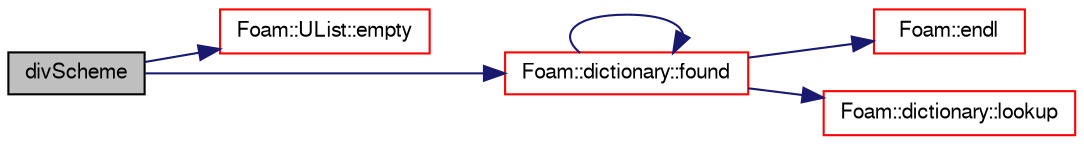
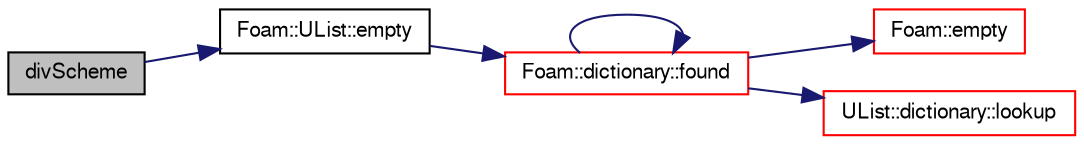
node "Foam::UList::empty": color red -> black
node "Foam::endl": label "Foam::endl" -> "Foam::empty"
edge "divScheme" -> "Foam::dictionary::found": now "Foam::UList::empty" -> "Foam::dictionary::found"
node "Foam::dictionary::lookup": label "Foam::dictionary::lookup" -> "UList::dictionary::lookup"
